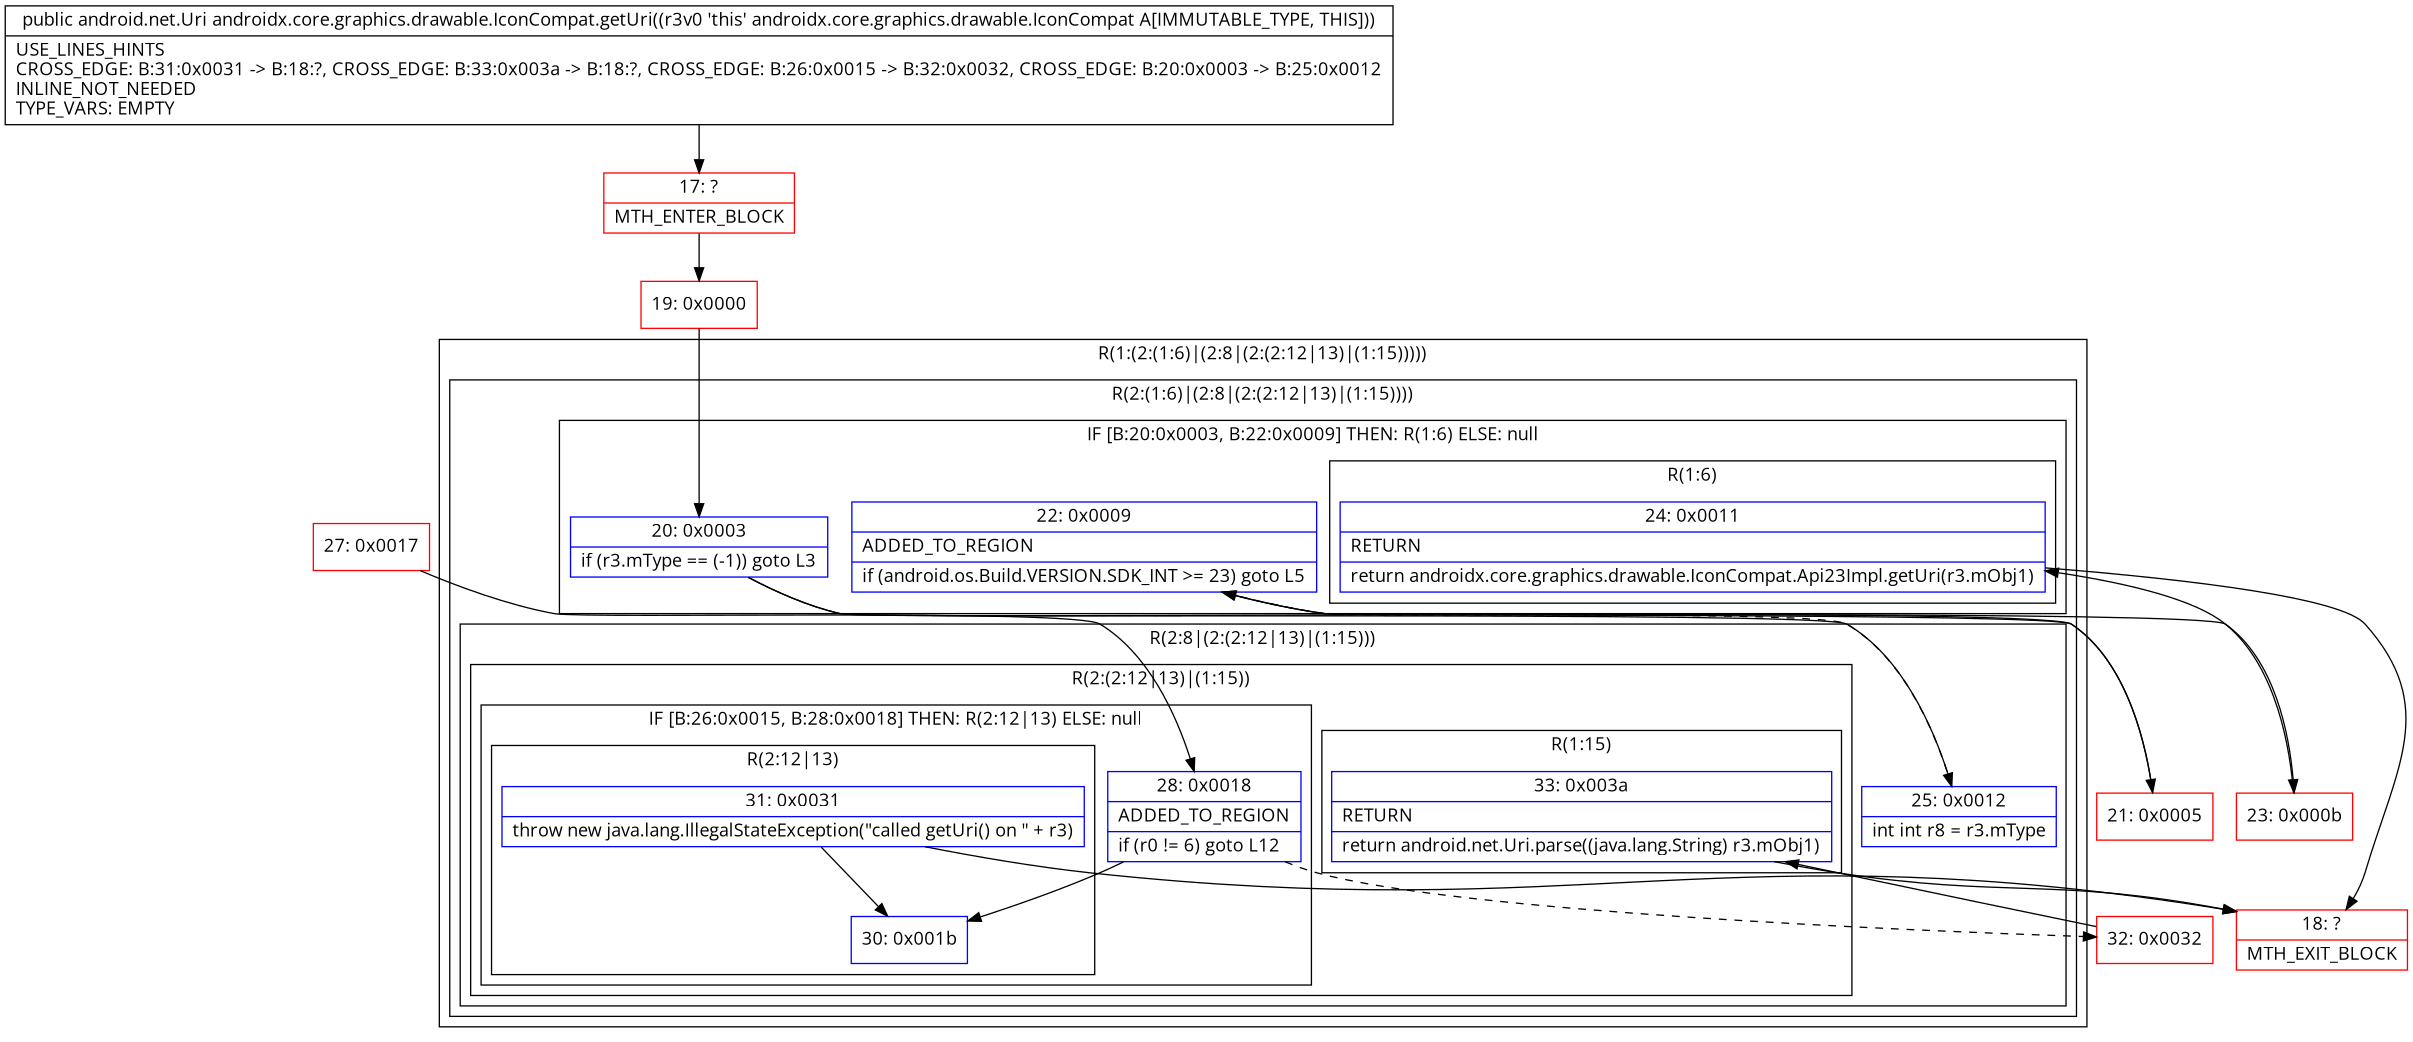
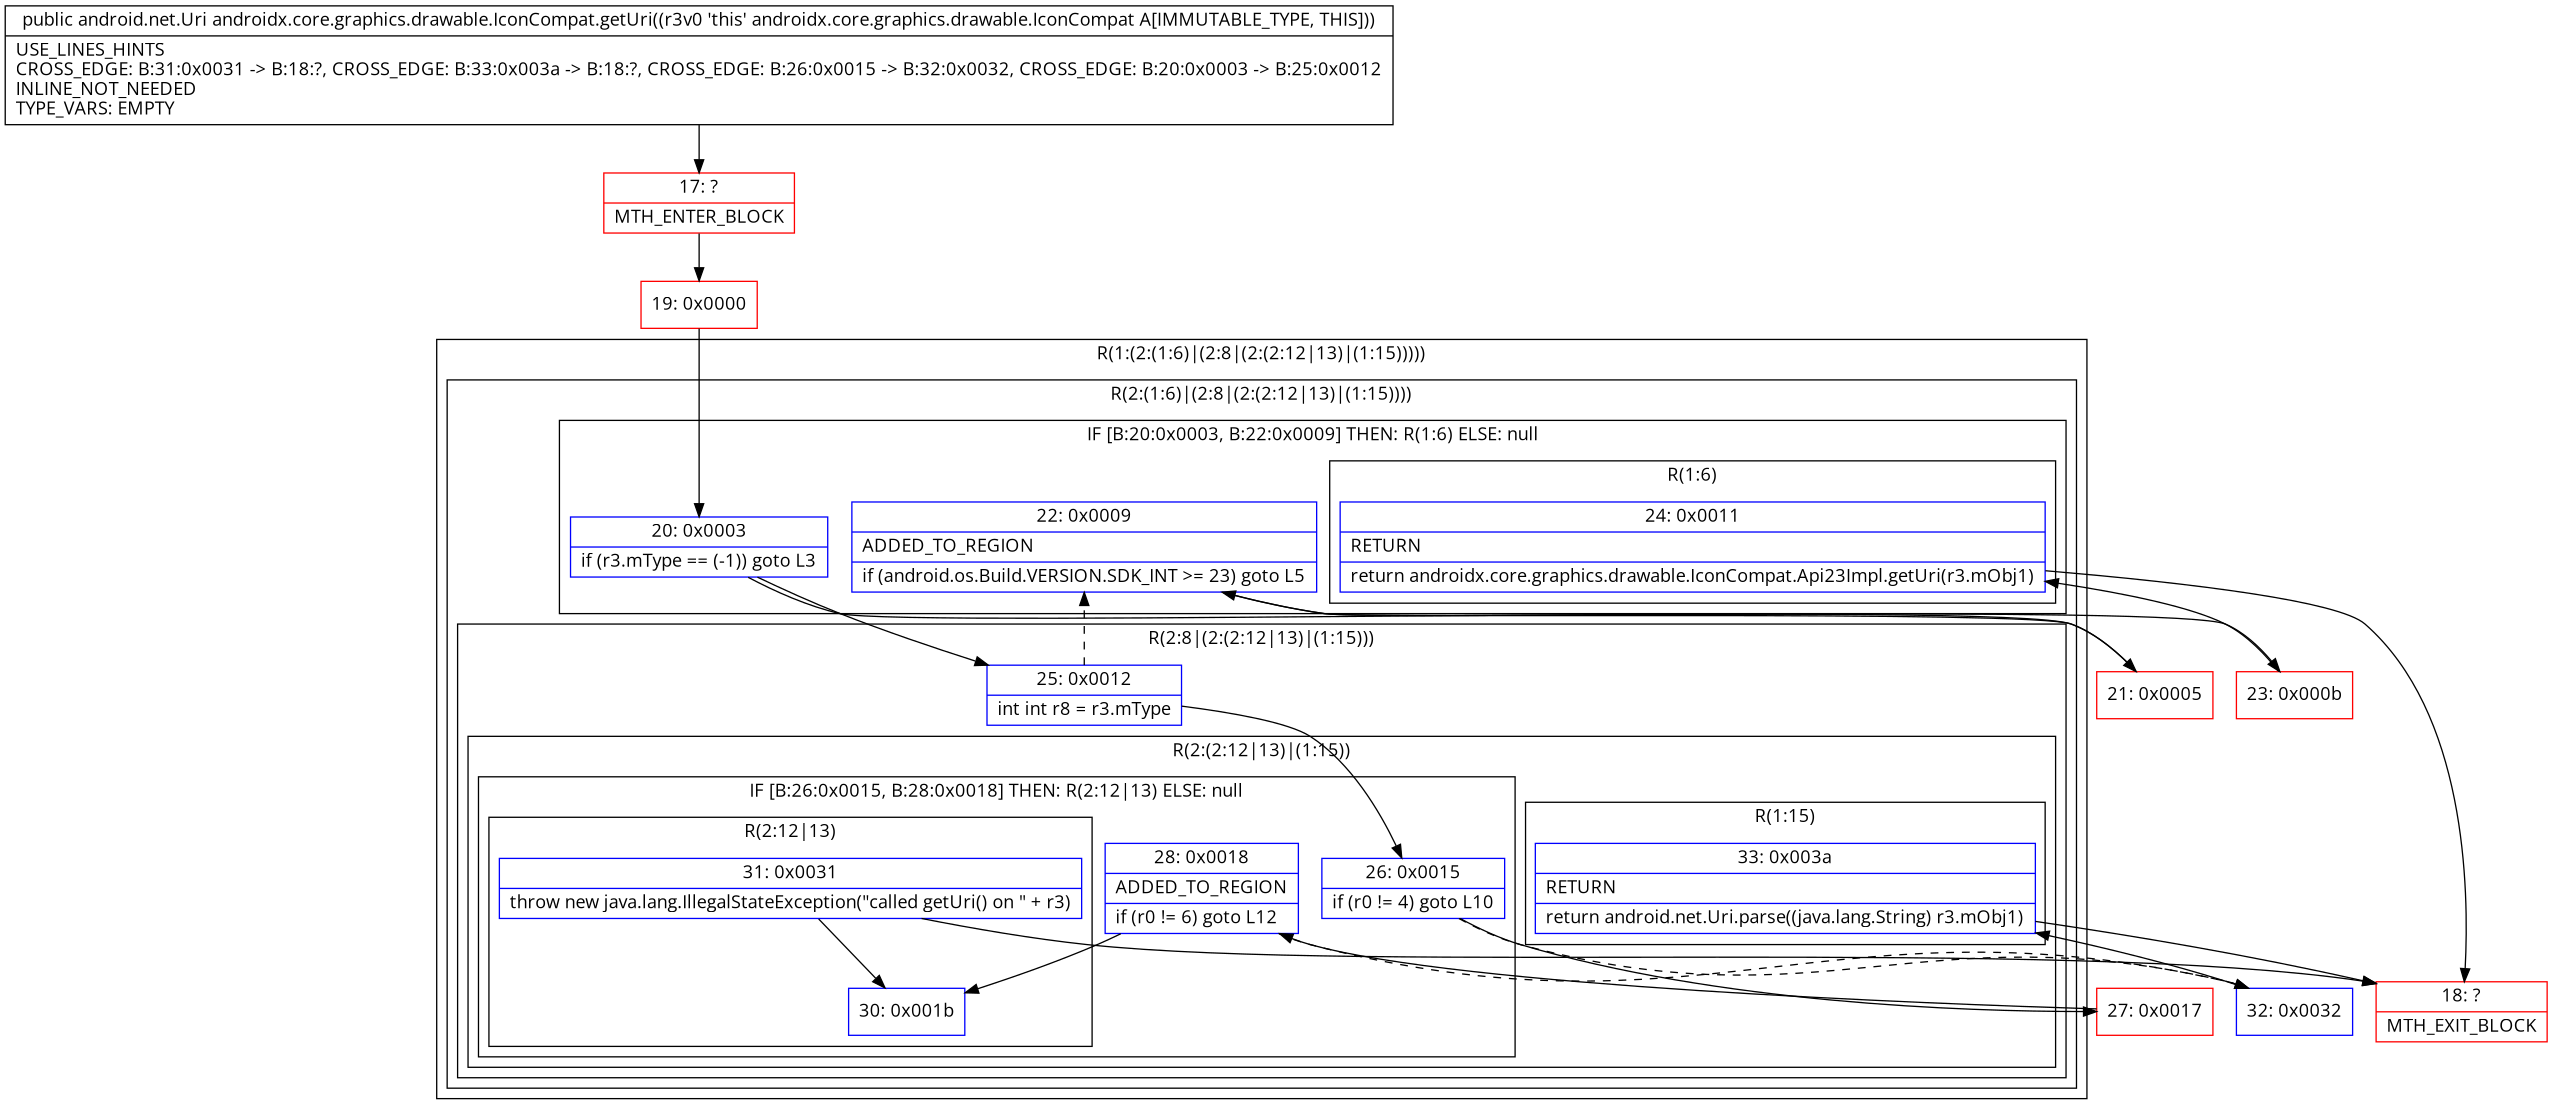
node "26: 0x0015": added
node "32: 0x0032": color red -> blue
